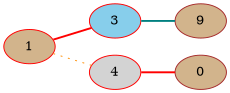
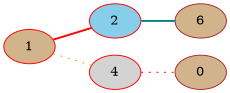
node "3": label "3" -> "2"
node "9": label "9" -> "6"
edge "4" -- "0": style bold -> dotted
